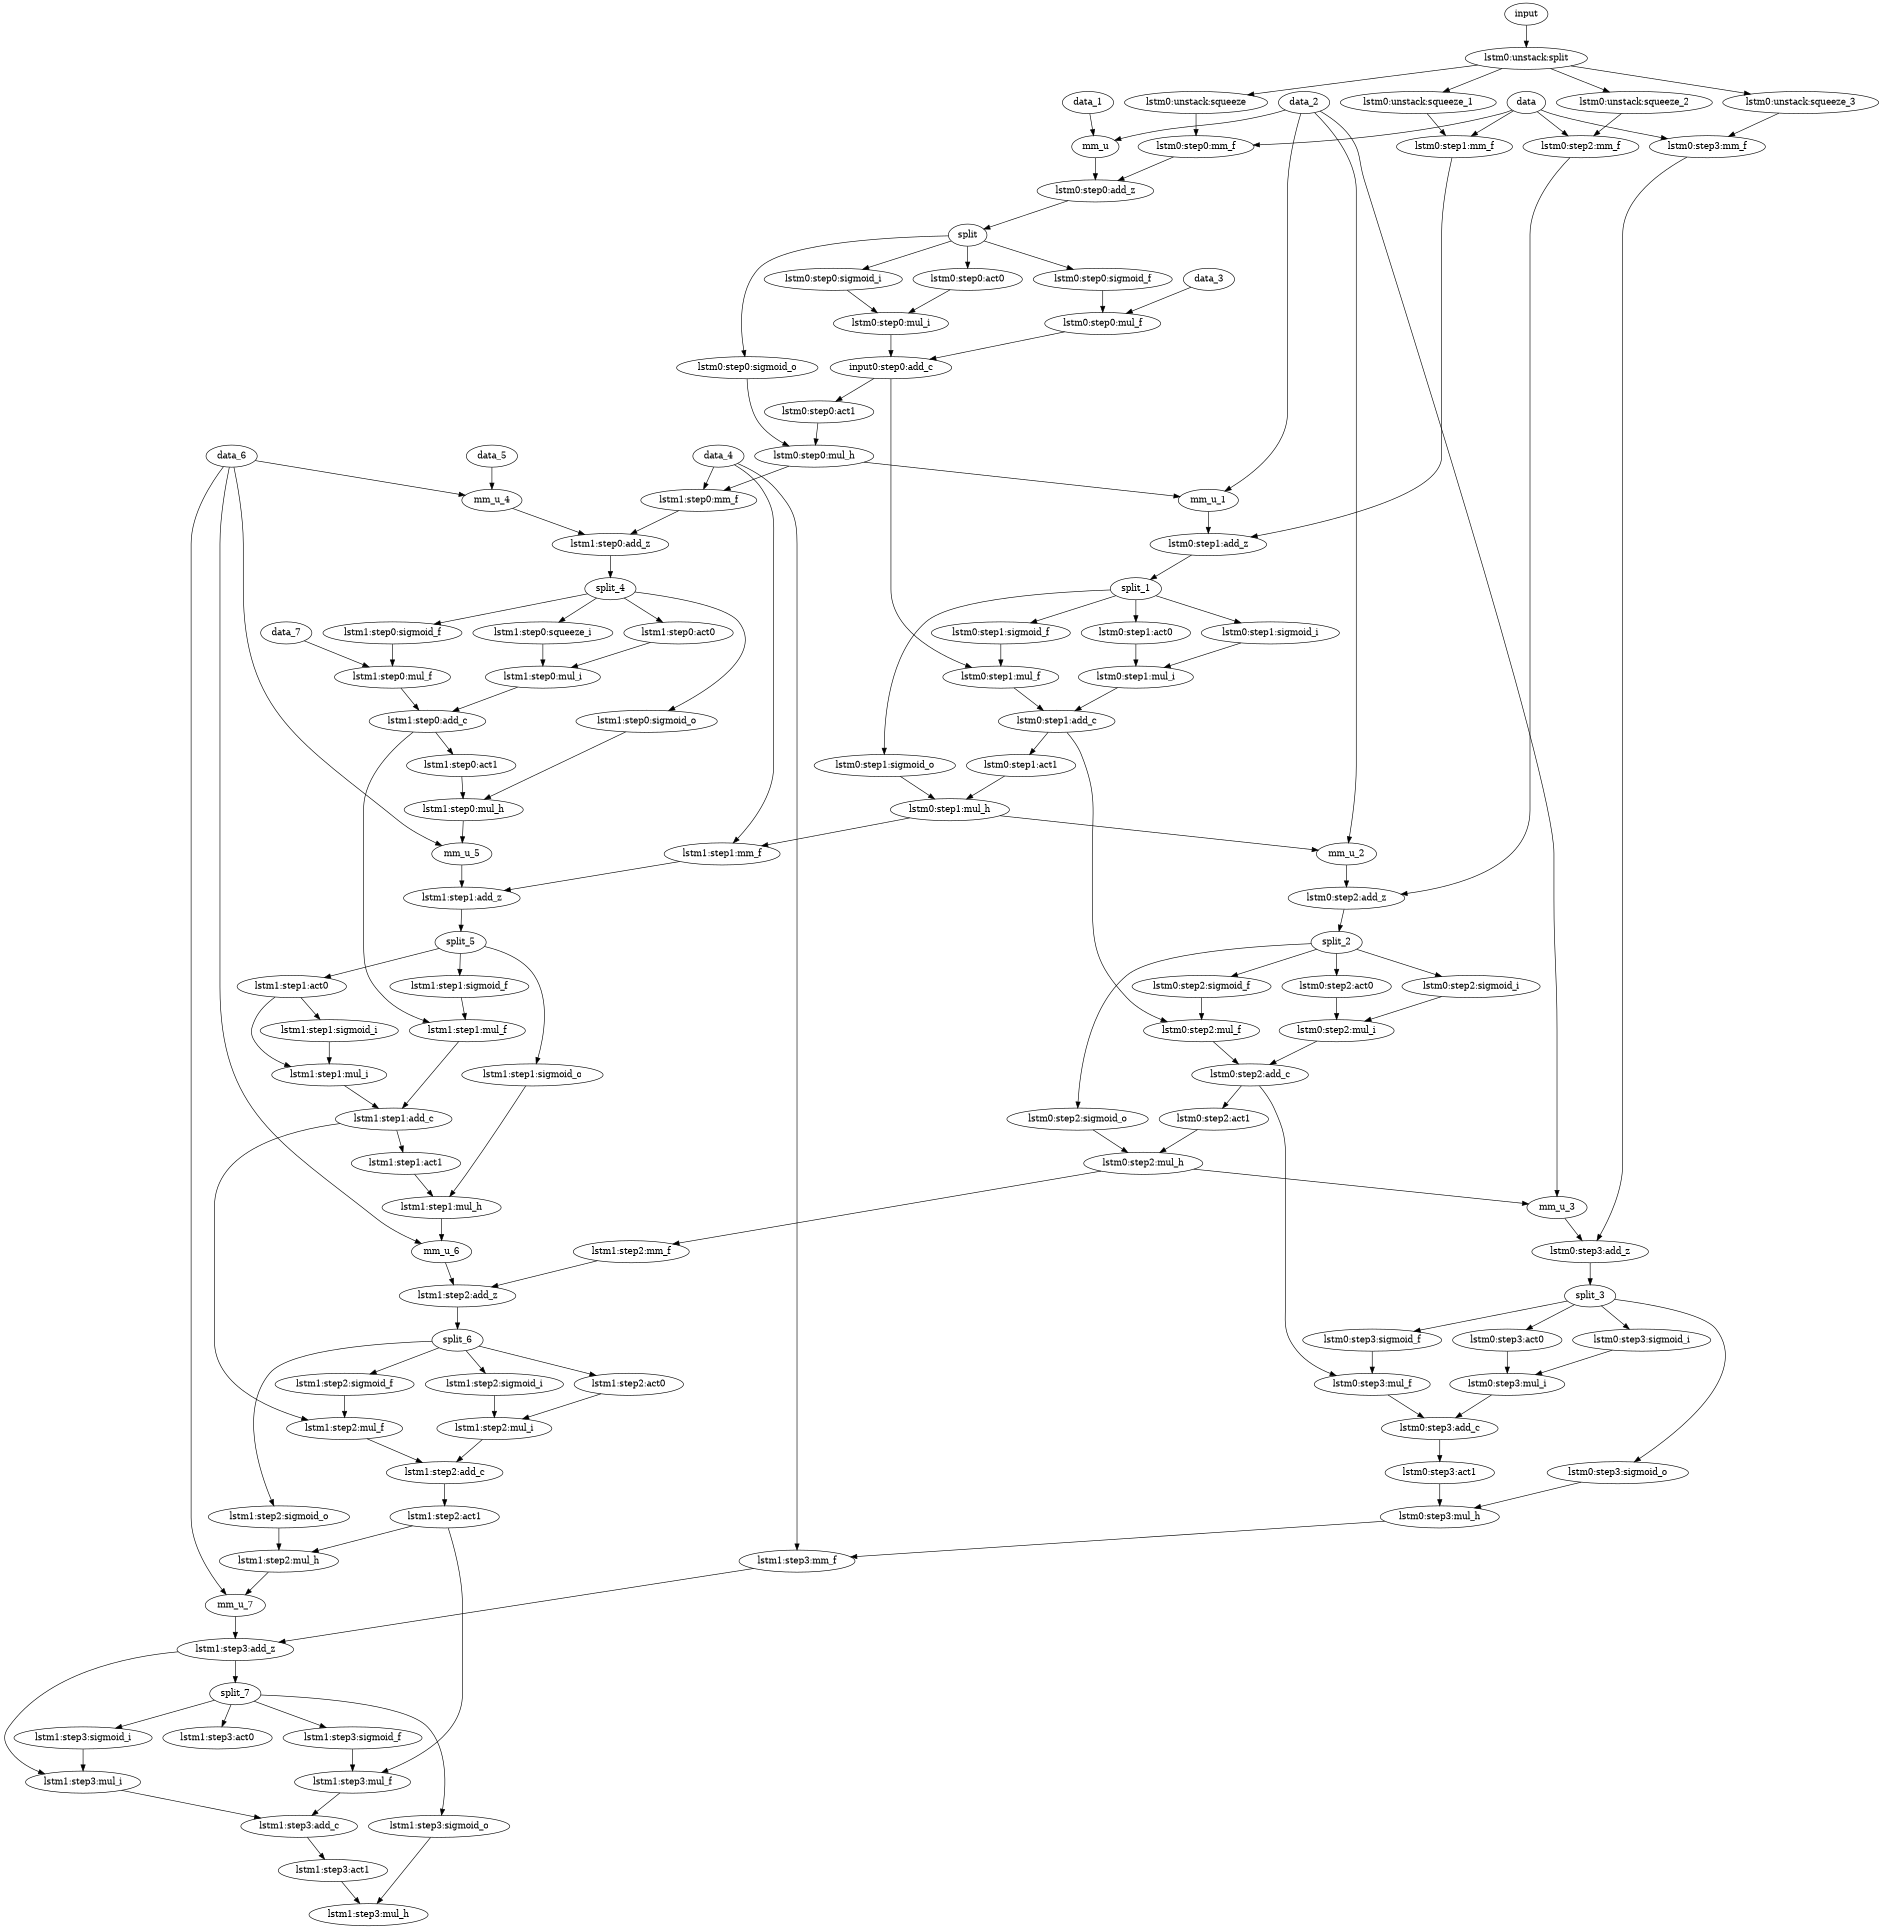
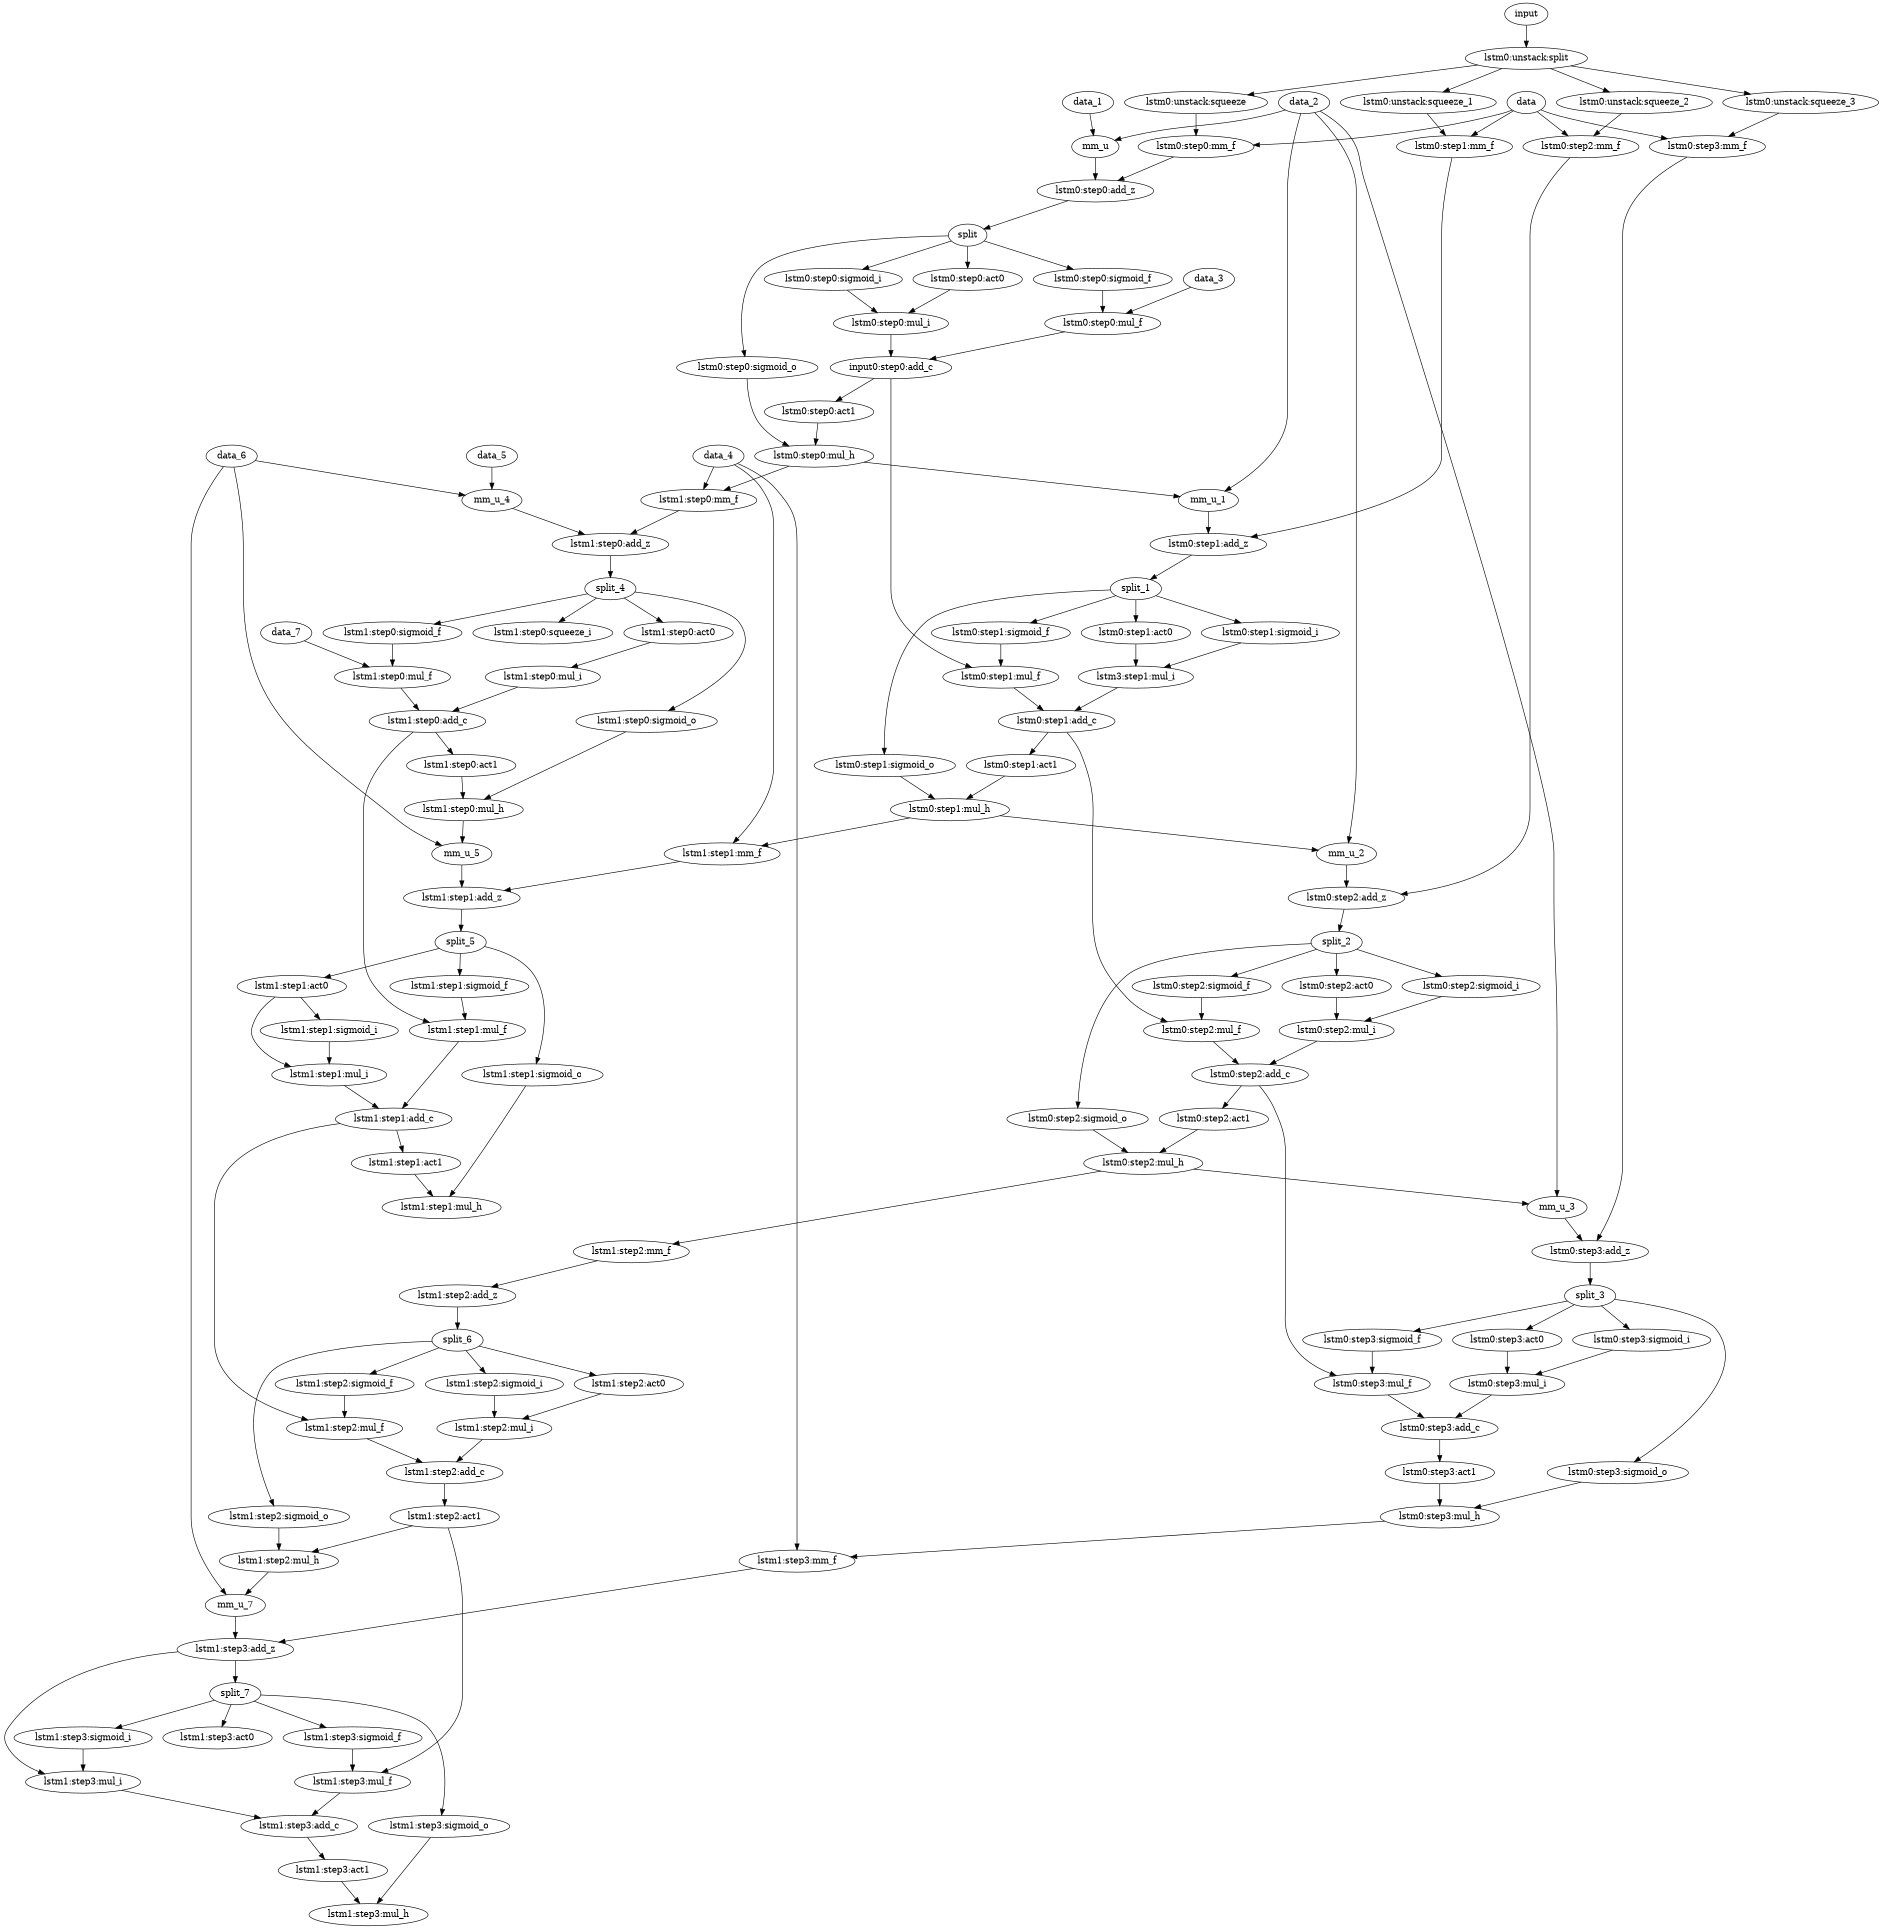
edge "lstm1:step0:squeeze_i" -> "lstm1:step0:mul_i": removed
node "lstm0:step1:mul_i": label "lstm0:step1:mul_i" -> "lstm3:step1:mul_i"
node "mm_u_6": removed
